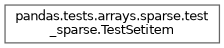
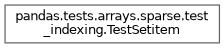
node "pandas.tests.arrays.sparse.test _sparse.TestSetitem": label "pandas.tests.arrays.sparse.test _sparse.TestSetitem" -> "pandas.tests.arrays.sparse.test _indexing.TestSetitem"
